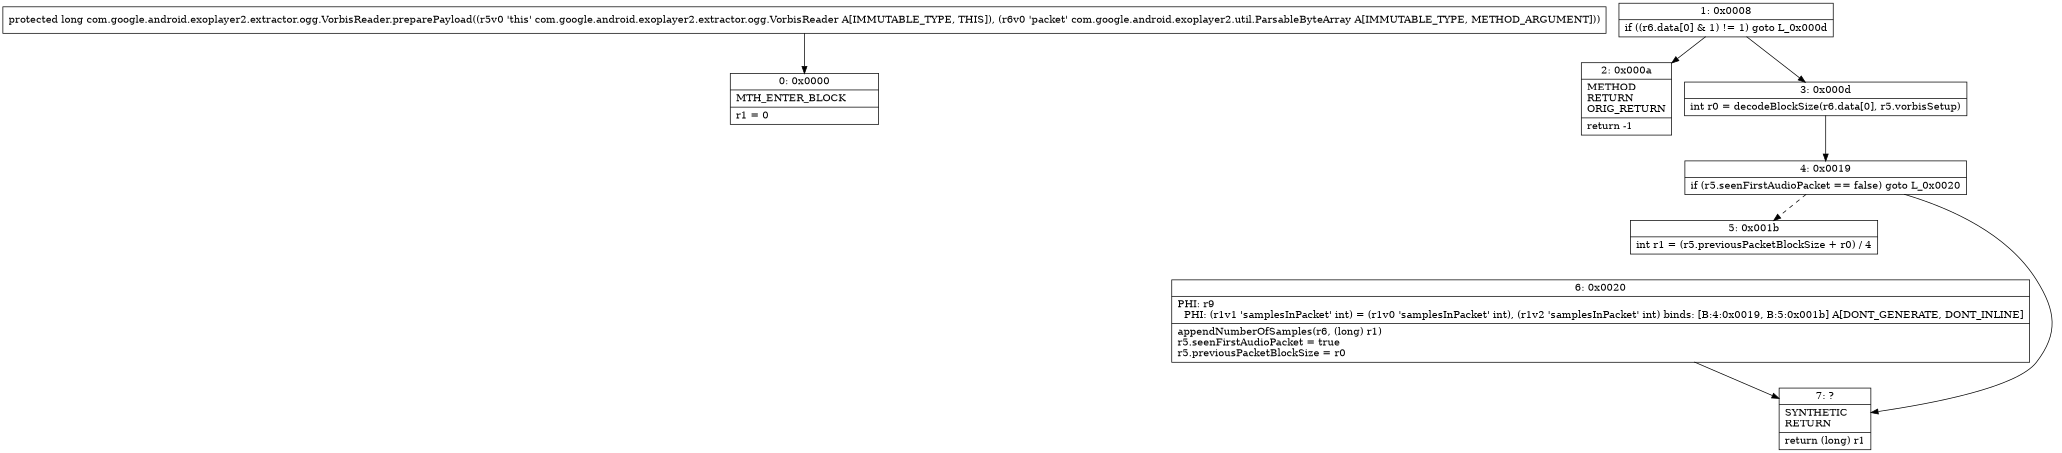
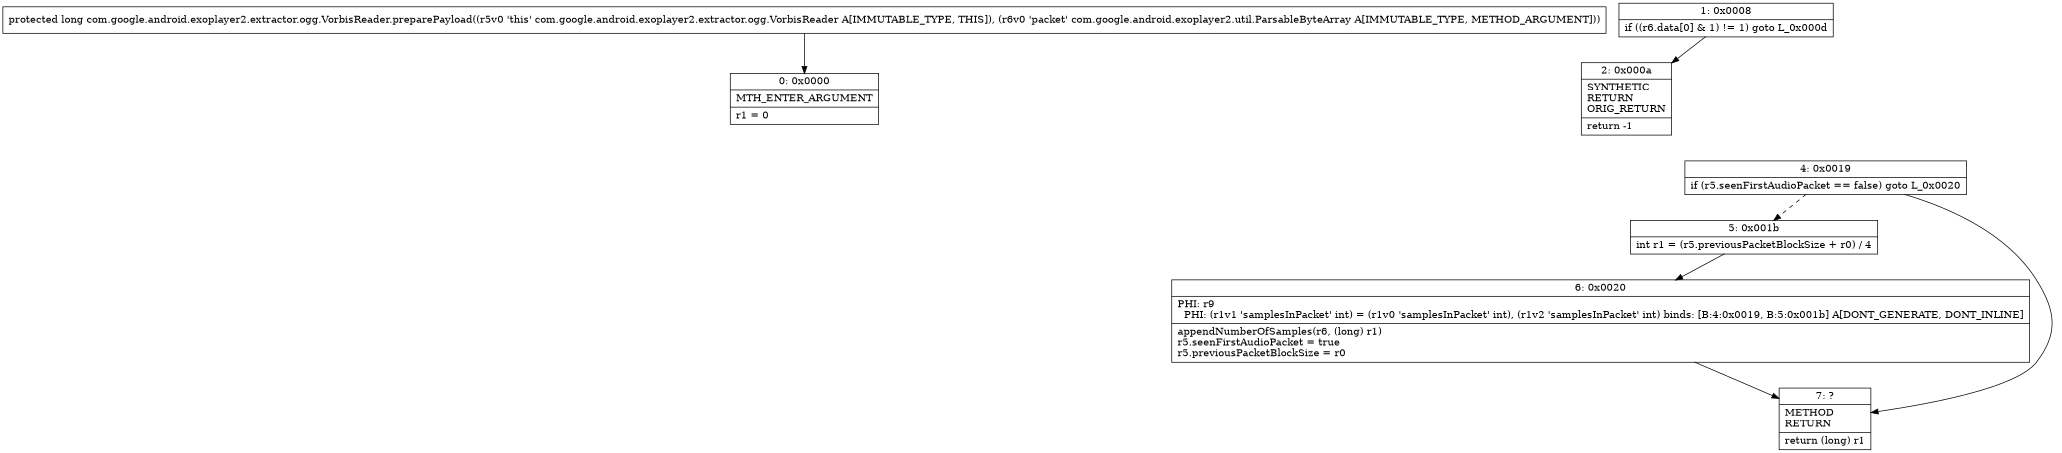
node "2: 0x000a": text "METHOD" -> "SYNTHETIC"
node "0: 0x0000": text "MTH_ENTER_BLOCK" -> "MTH_ENTER_ARGUMENT"
node "3: 0x000d": removed
edge "5: 0x001b" -> "6: 0x0020": added
node "7: ?": text "SYNTHETIC" -> "METHOD"
